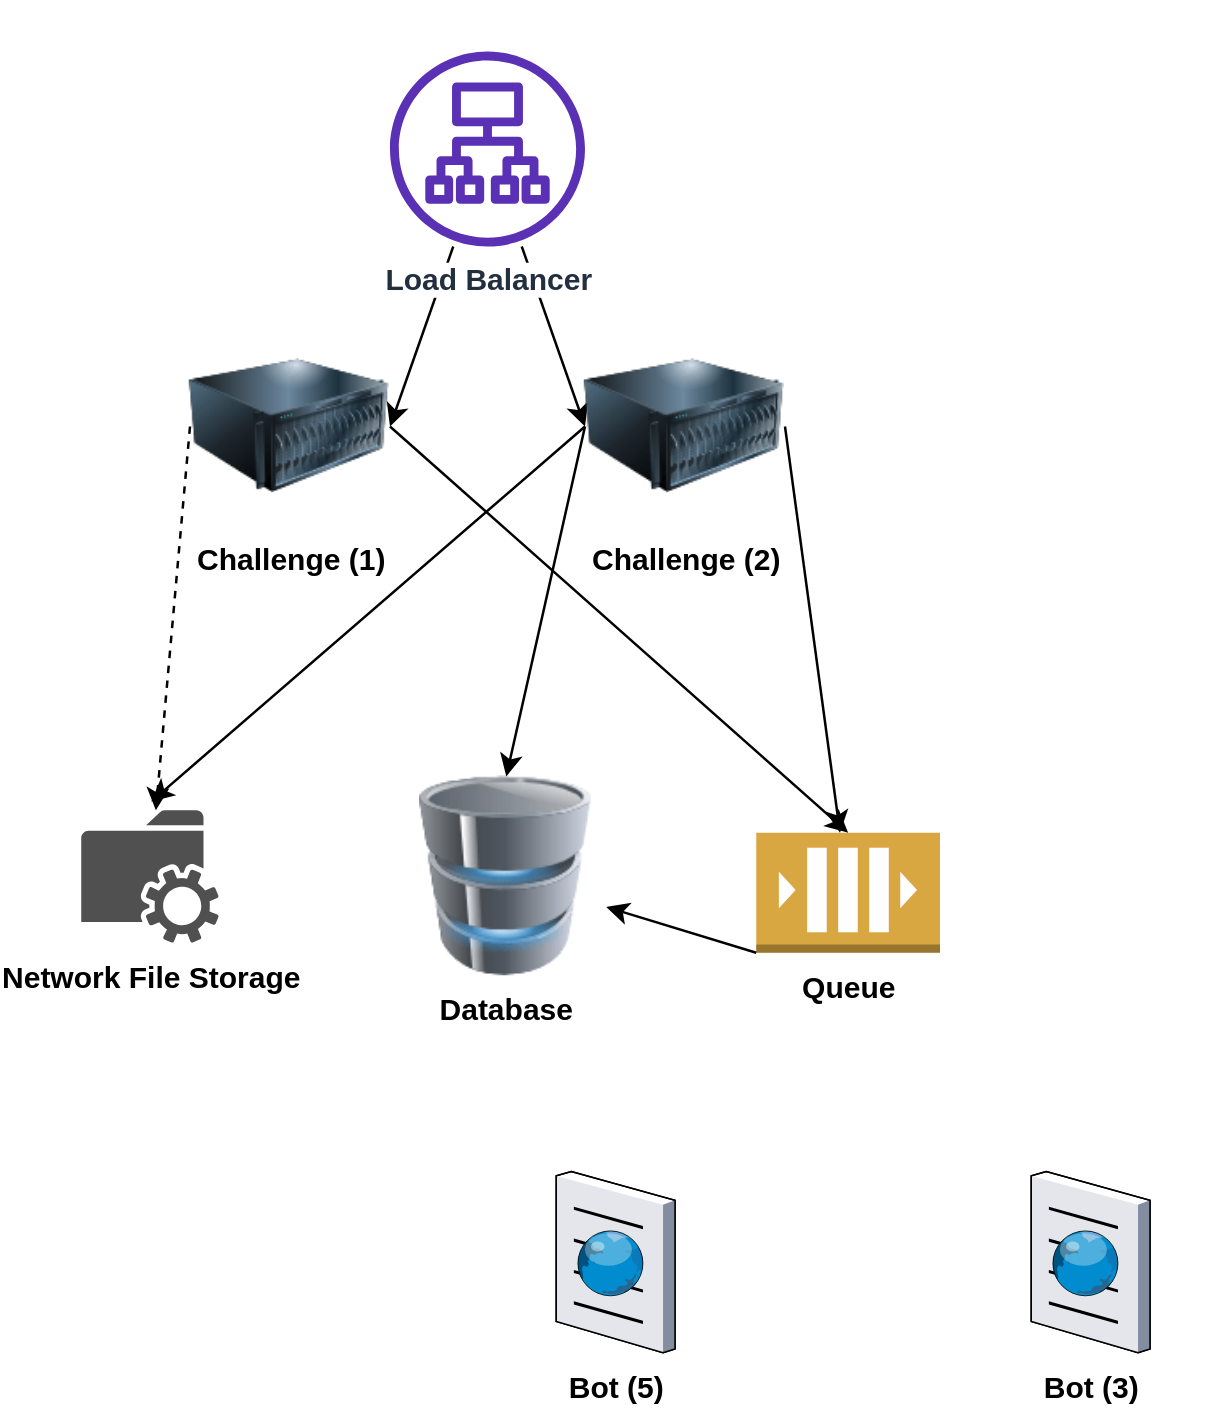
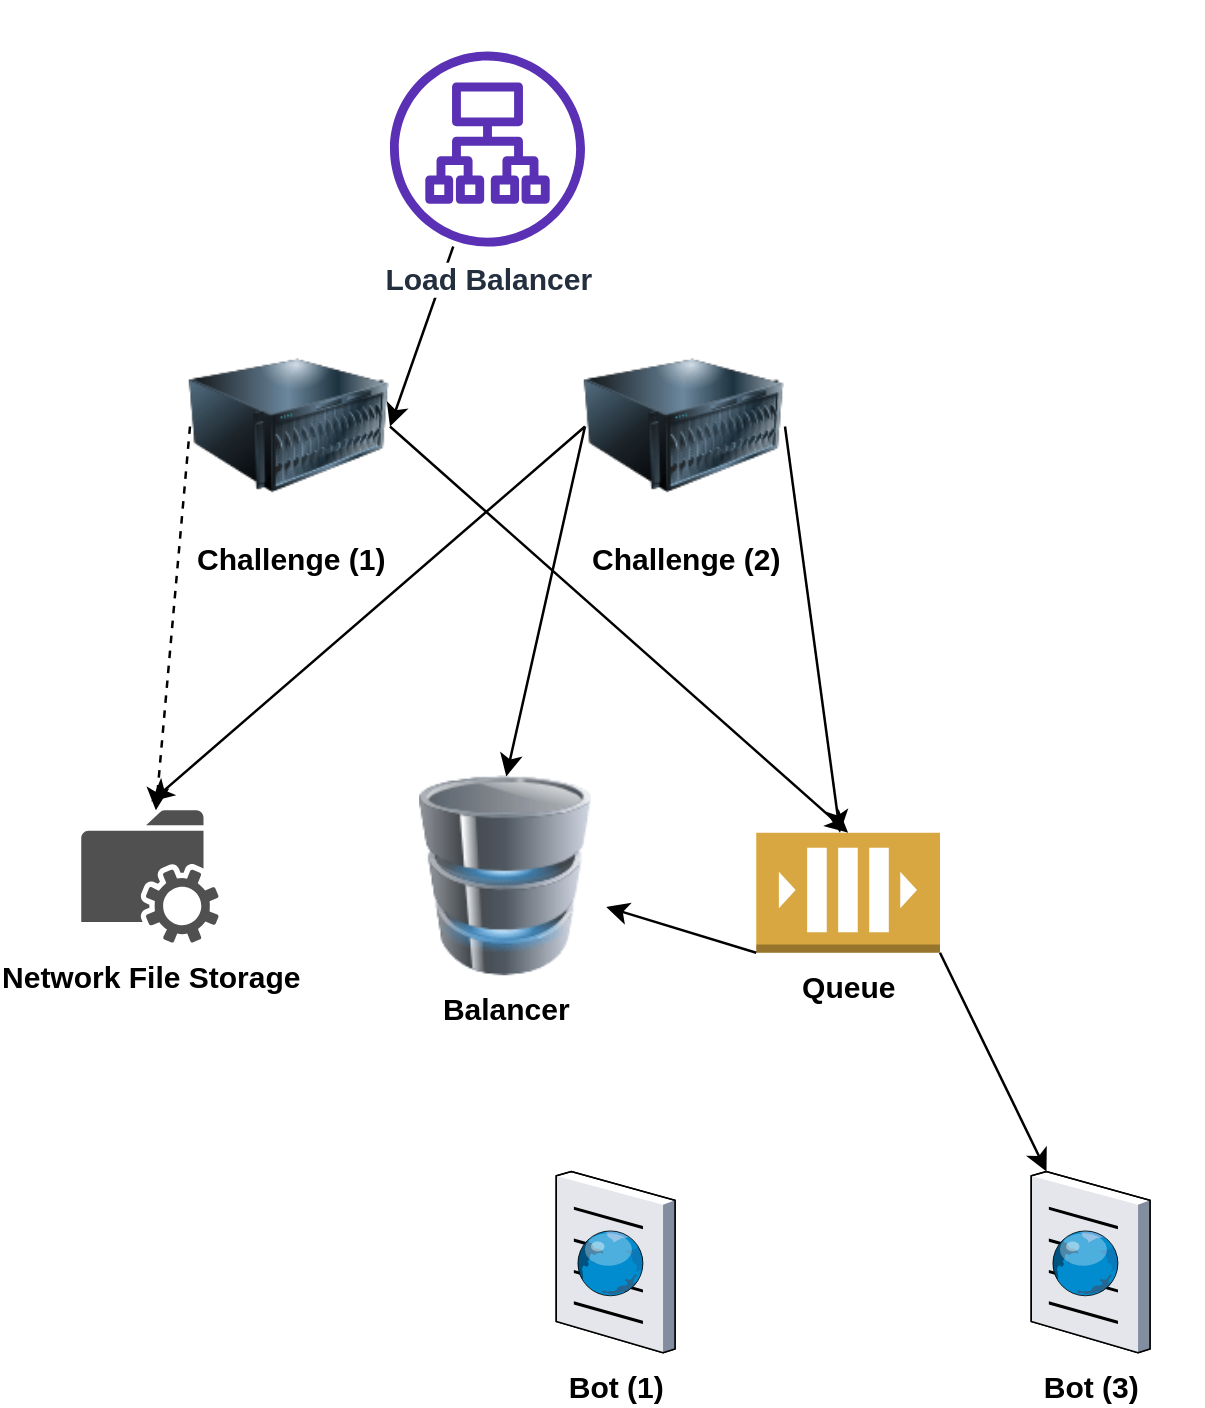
edge "Load Balancer" -> "Challenge (2)": removed
node "Database": label "Database" -> "Balancer"
edge "Queue" -> "Bot (3)": added
node "Bot (5)": label "Bot (5)" -> "Bot (1)"
